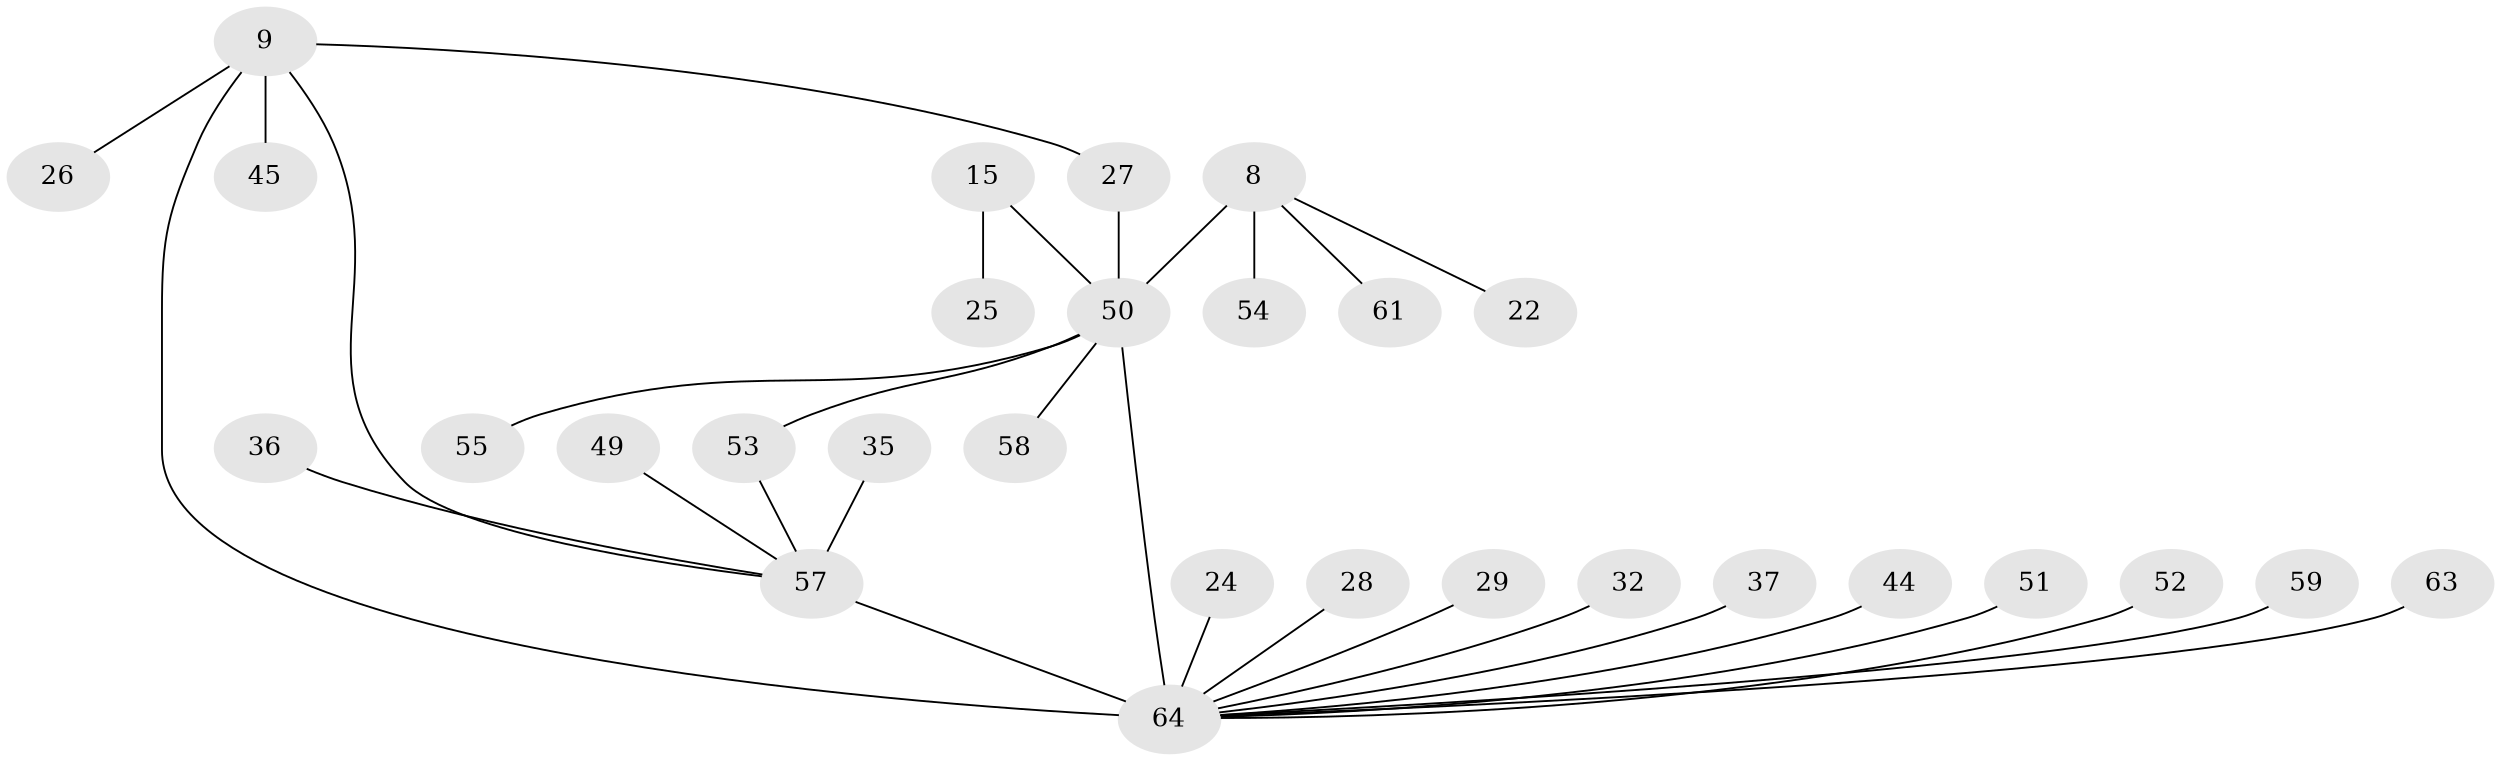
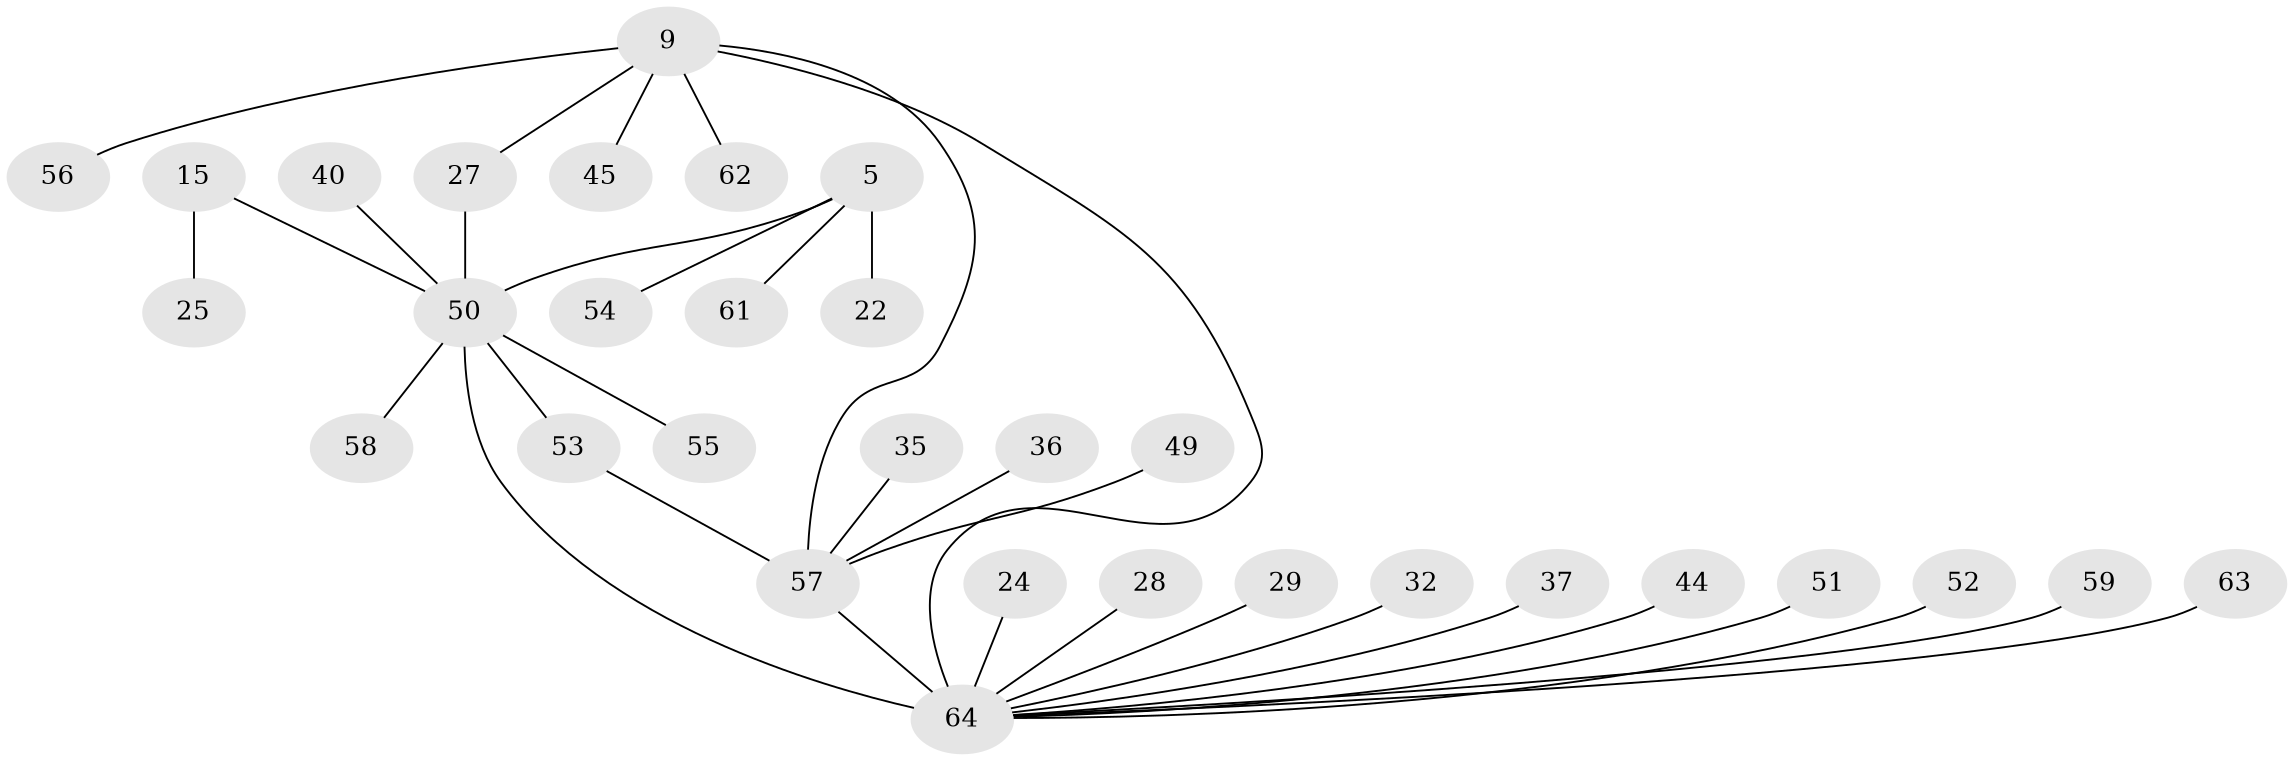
node "26": label "26" -> "56"
node "40": added
node "62": added
node "8": label "8" -> "5"
